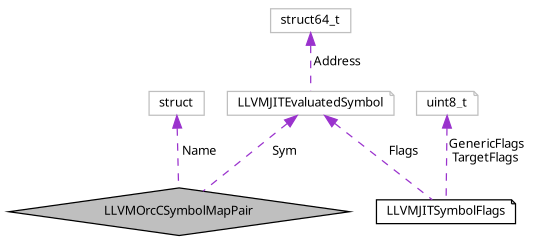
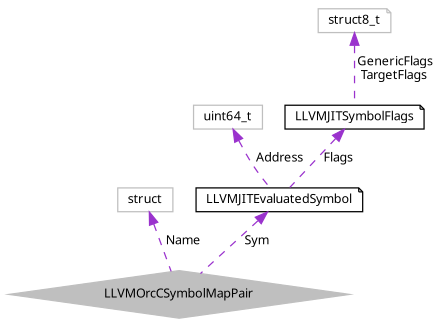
node "struct64_t": label "struct64_t" -> "uint64_t"
node "LLVMJITEvaluatedSymbol": color grey75 -> black
node "uint8_t": label "uint8_t" -> "struct8_t"
edge "LLVMJITSymbolFlags" -> "LLVMJITEvaluatedSymbol": reversed
node "LLVMOrcCSymbolMapPair": color black -> grey75
